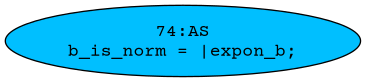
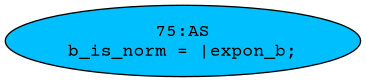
node "74:AS b_is_norm = |expon_b;": label "74:AS b_is_norm = |expon_b;" -> "75:AS b_is_norm = |expon_b;"
